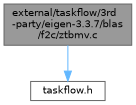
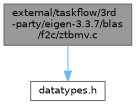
node "taskflow.h": label "taskflow.h" -> "datatypes.h"
